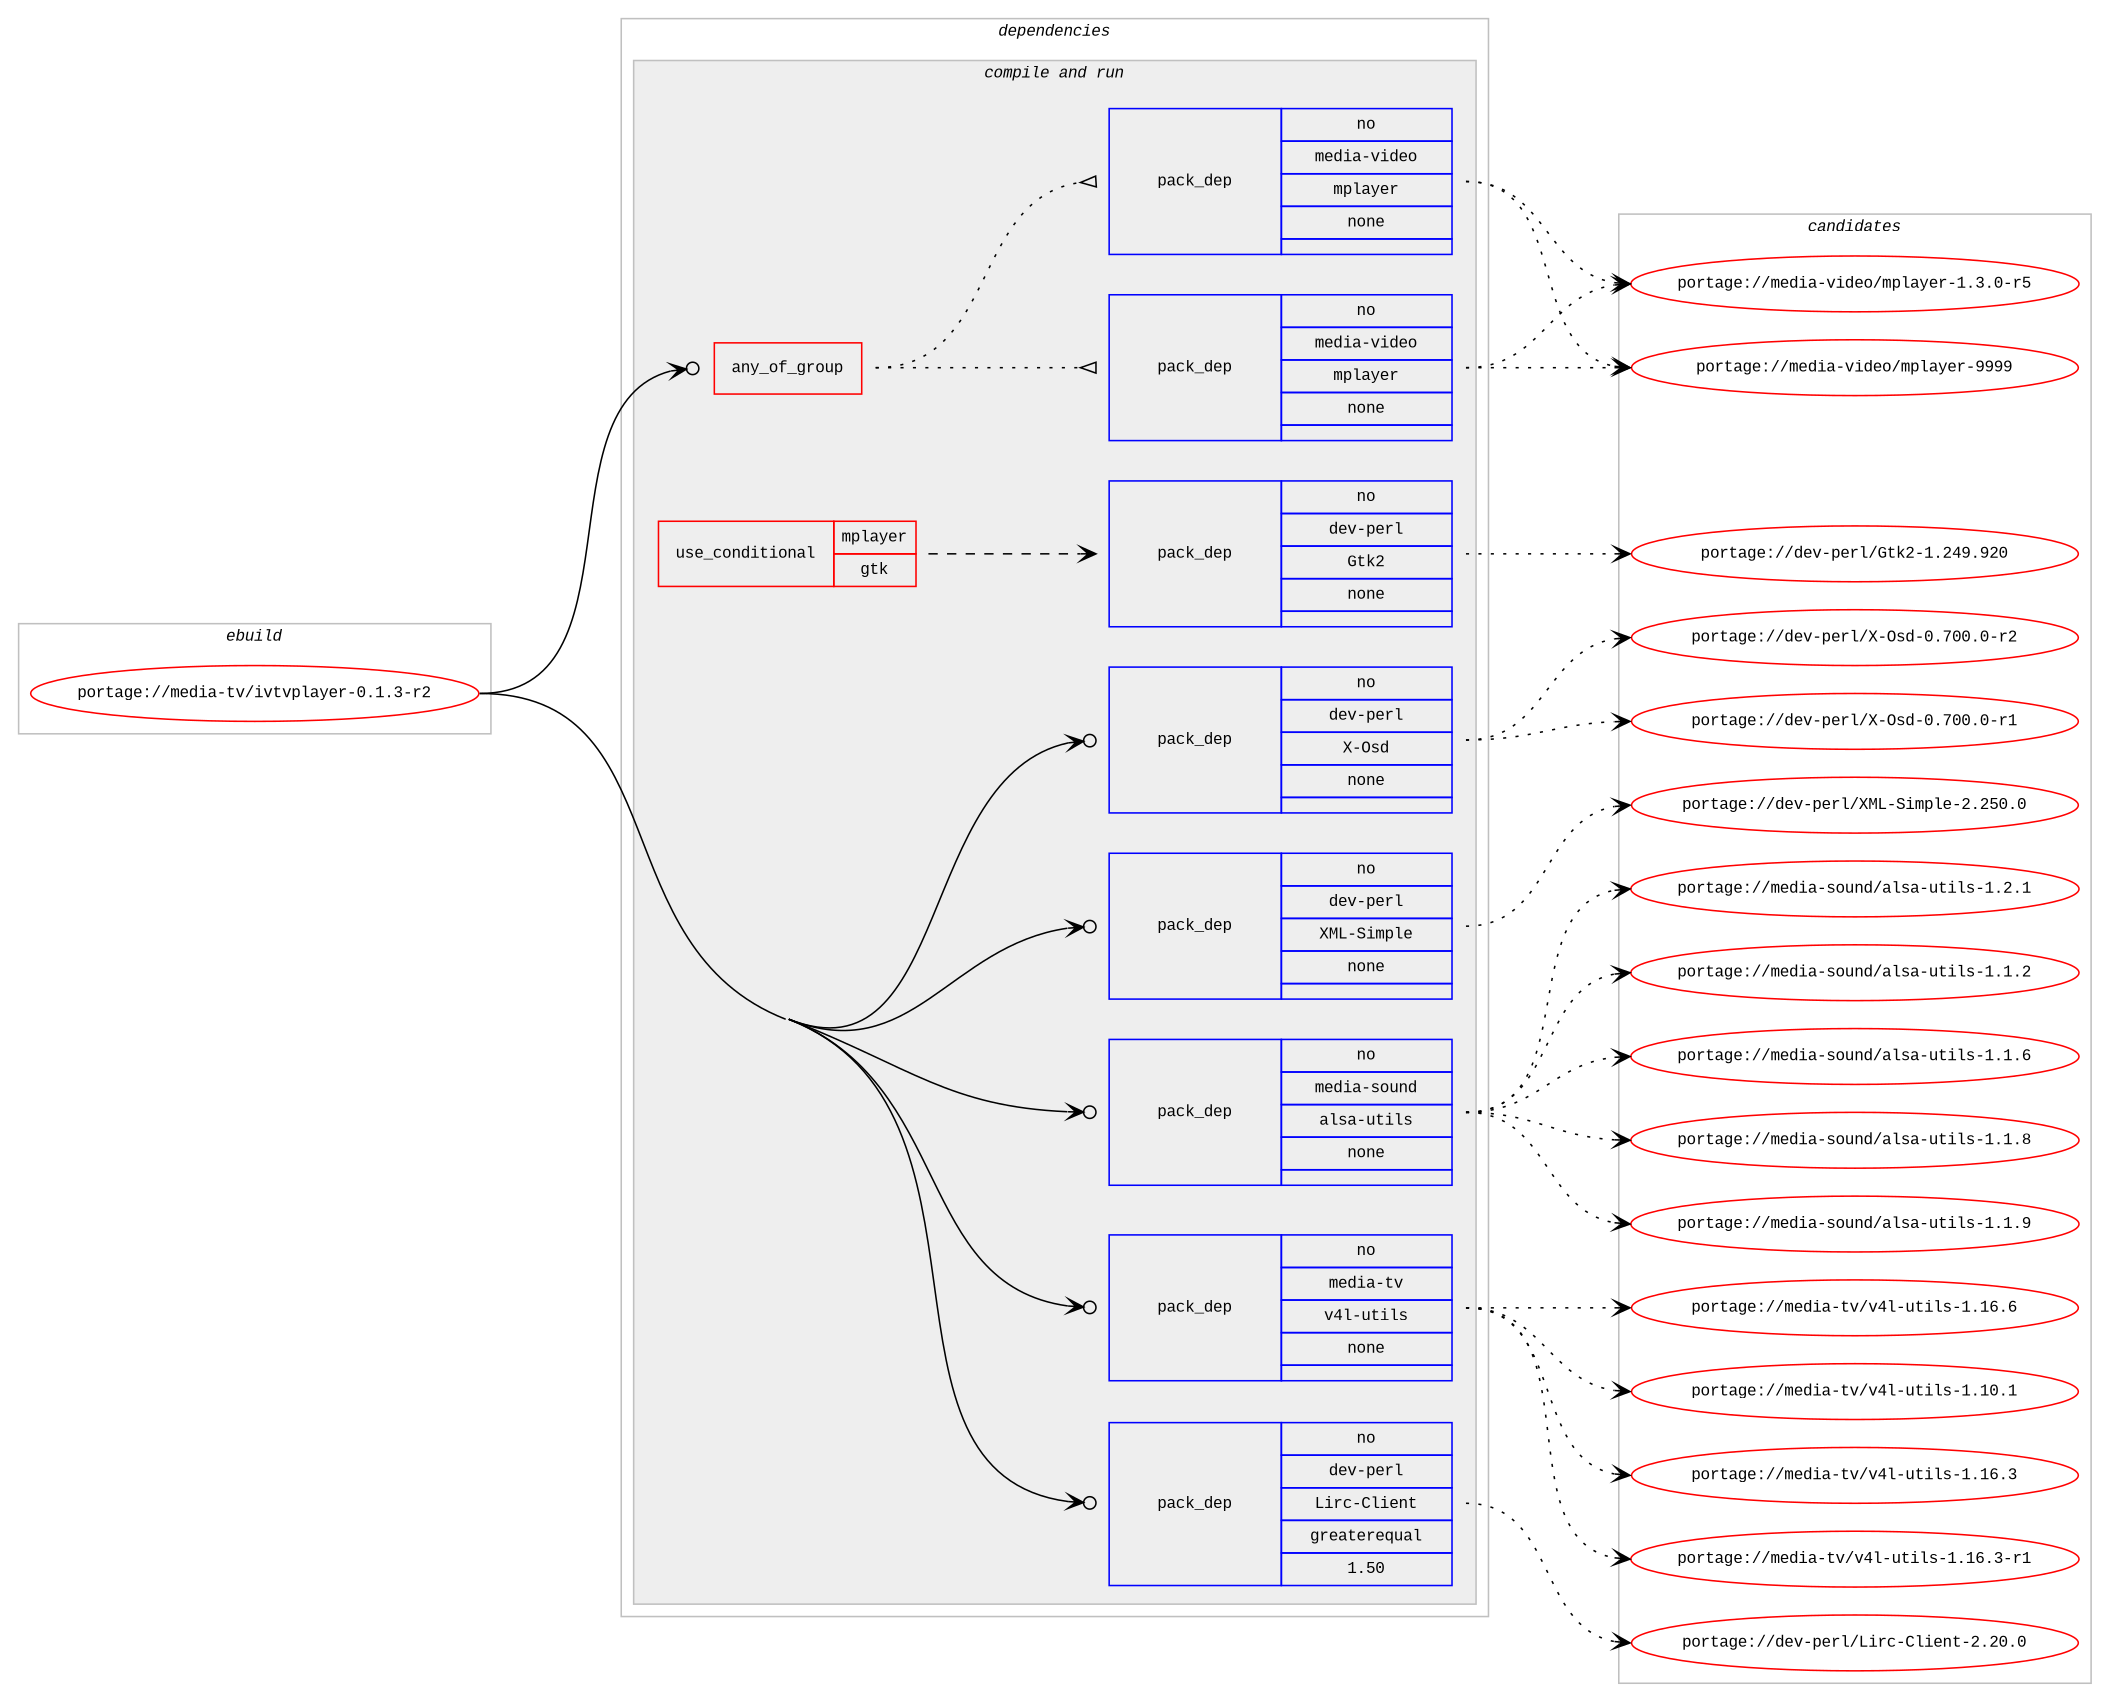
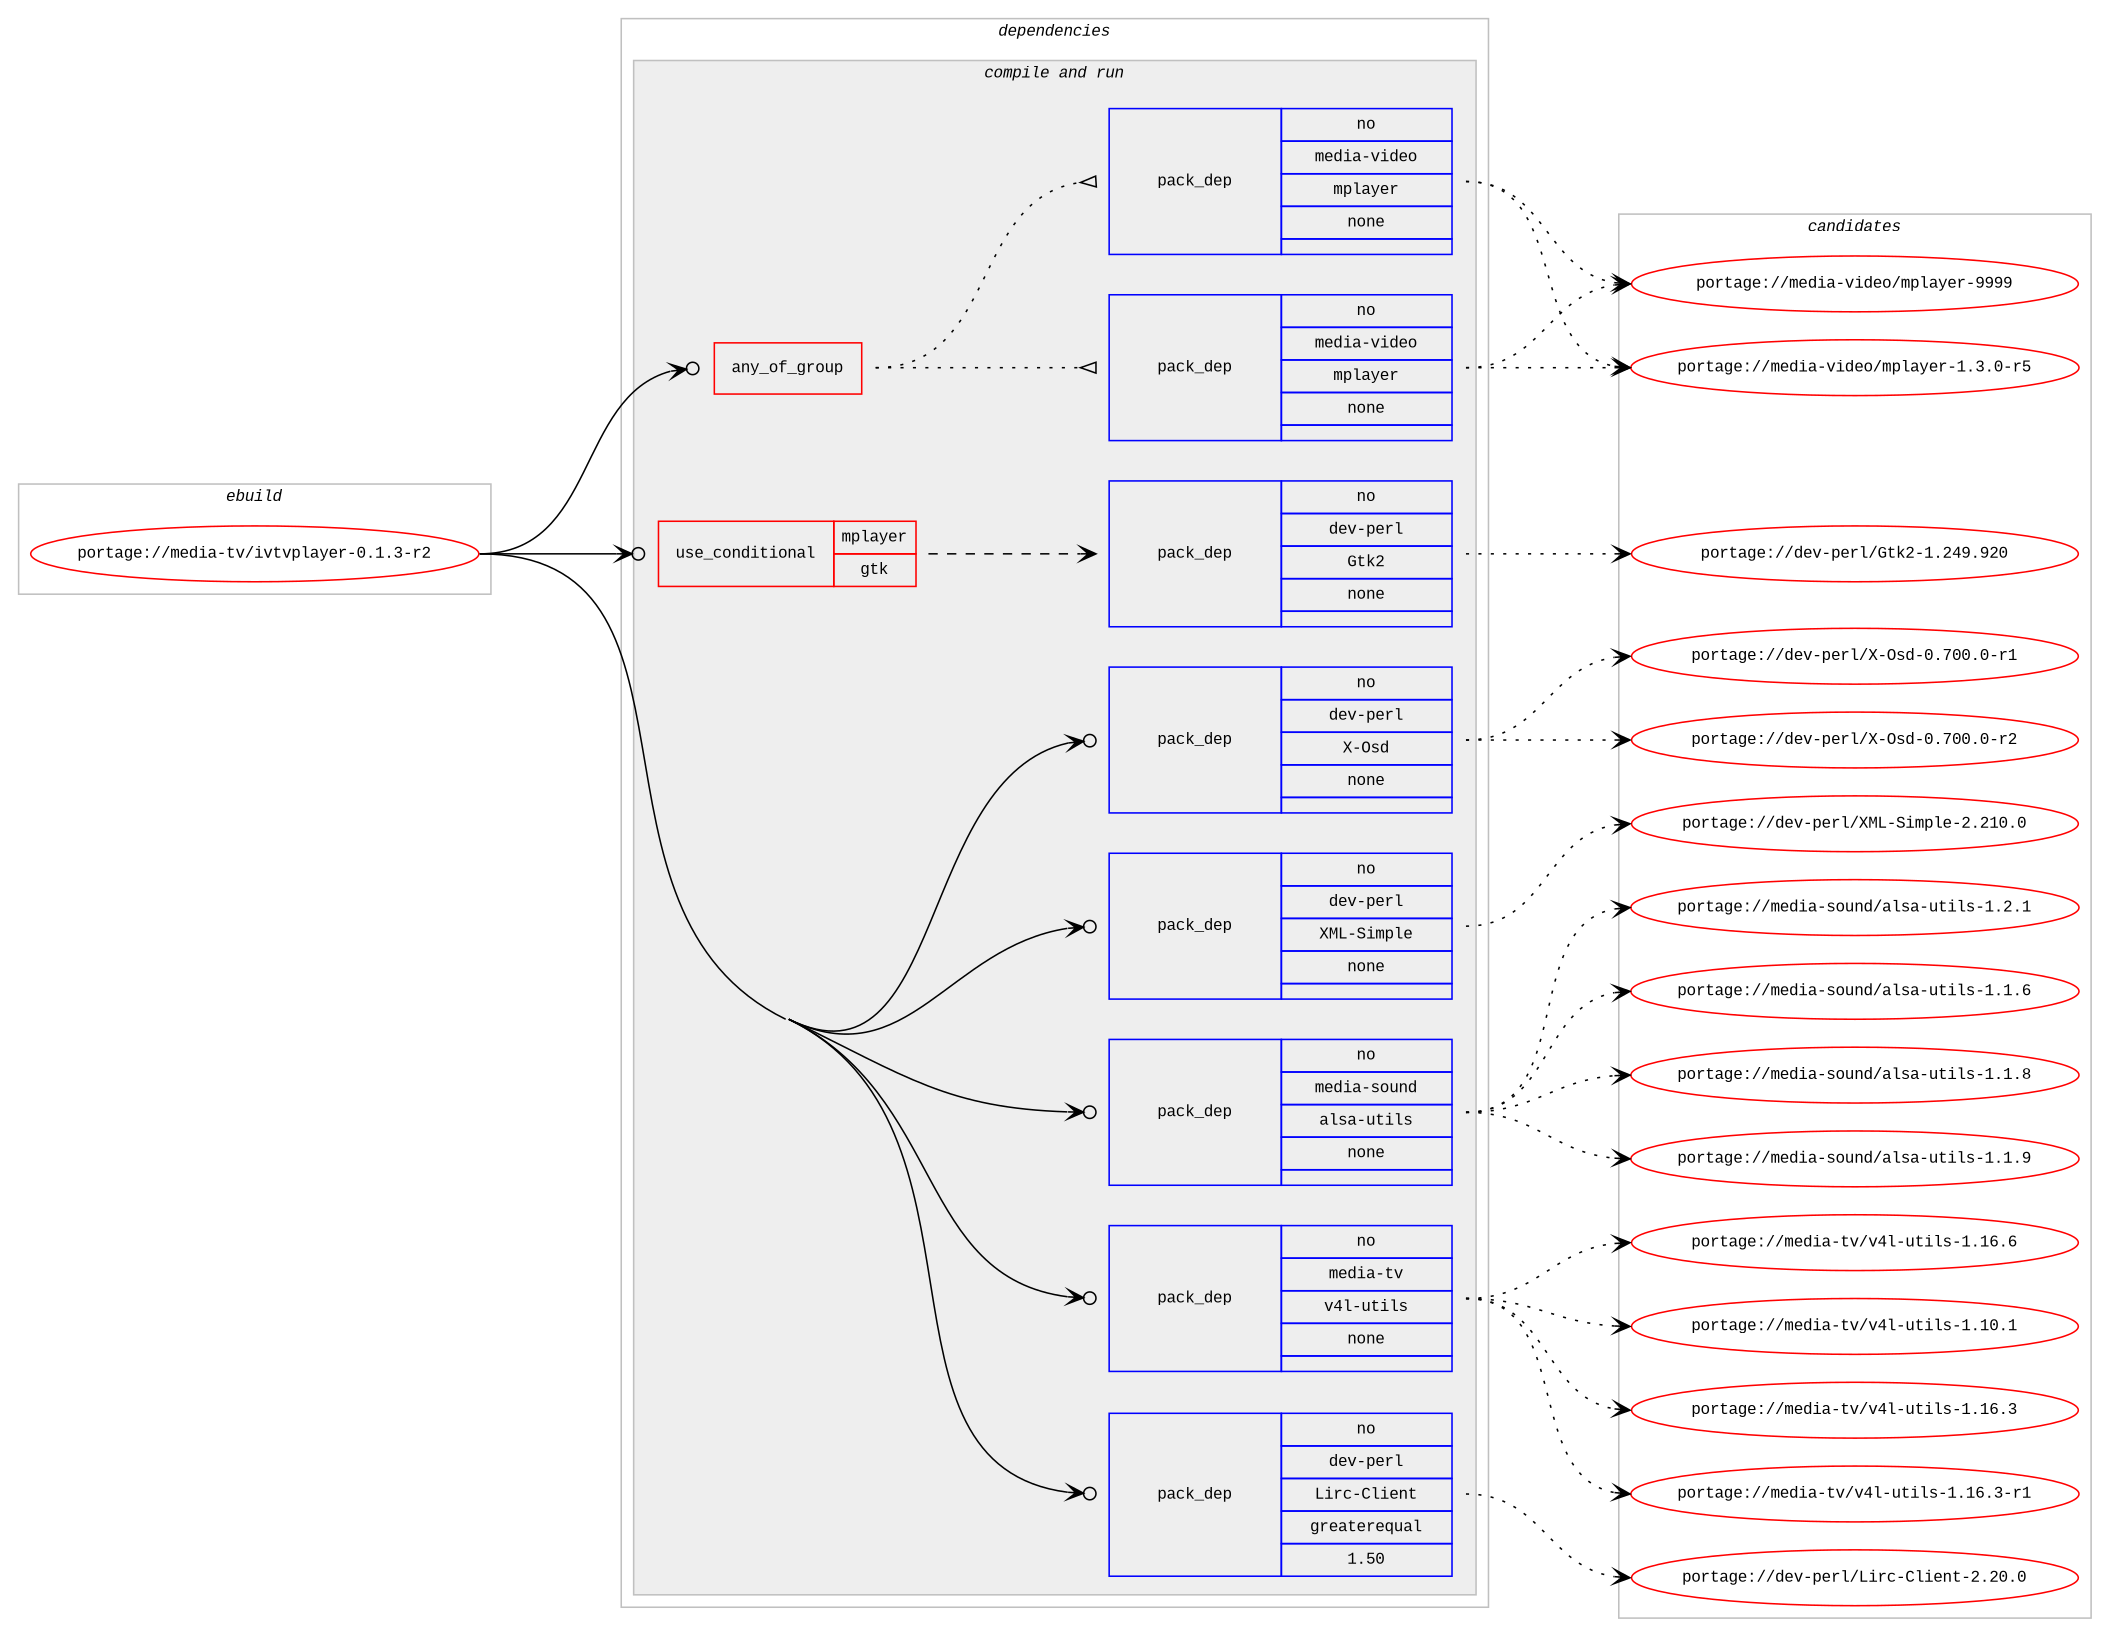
edge "portage://media-tv/ivtvplayer-0.1.3-r2" -> "use_conditional": added
node "portage://dev-perl/XML-Simple-2.250.0": label "portage://dev-perl/XML-Simple-2.250.0" -> "portage://dev-perl/XML-Simple-2.210.0"
node "portage://media-sound/alsa-utils-1.1.2": removed
